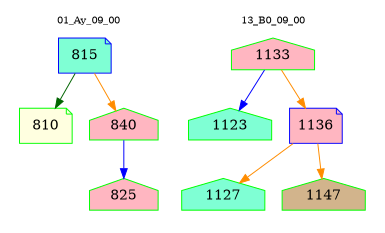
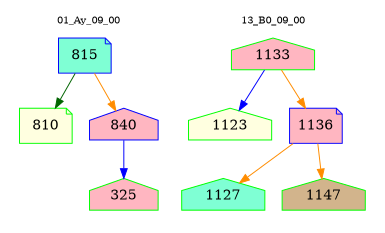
node "840": color green -> blue
node "1123": fillcolor aquamarine -> lightyellow
node "825": label "825" -> "325"
